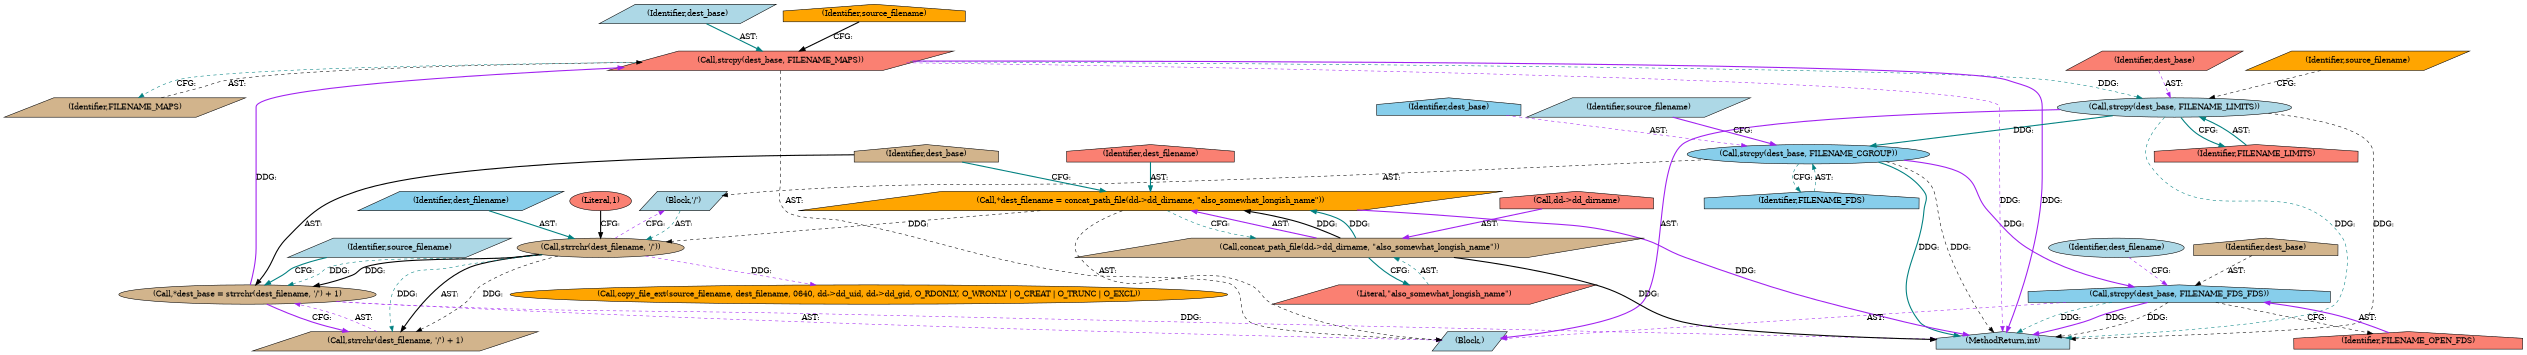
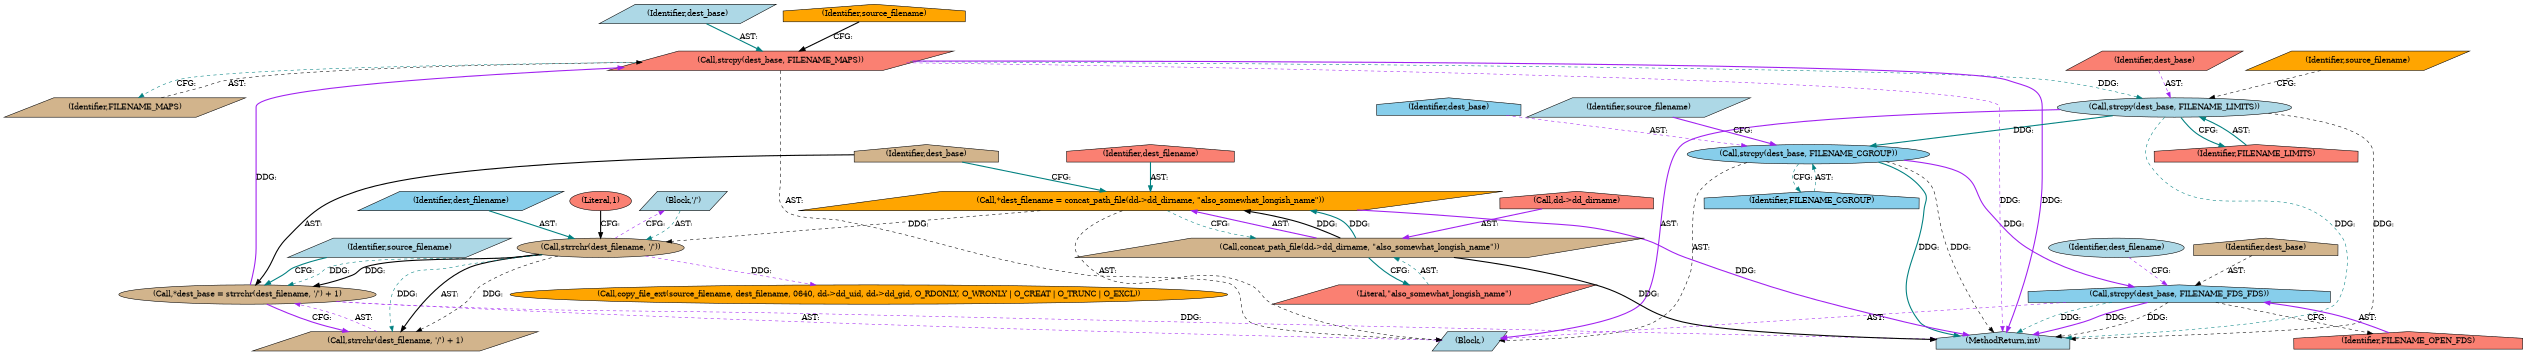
edge "(Call,strcpy(dest_base, FILENAME_CGROUP))" -> "(Block,'/')": now "(Call,strcpy(dest_base, FILENAME_CGROUP))" -> "(Block,)"
node "(Identifier,FILENAME_FDS)": label "(Identifier,FILENAME_FDS)" -> "(Identifier,FILENAME_CGROUP)"
